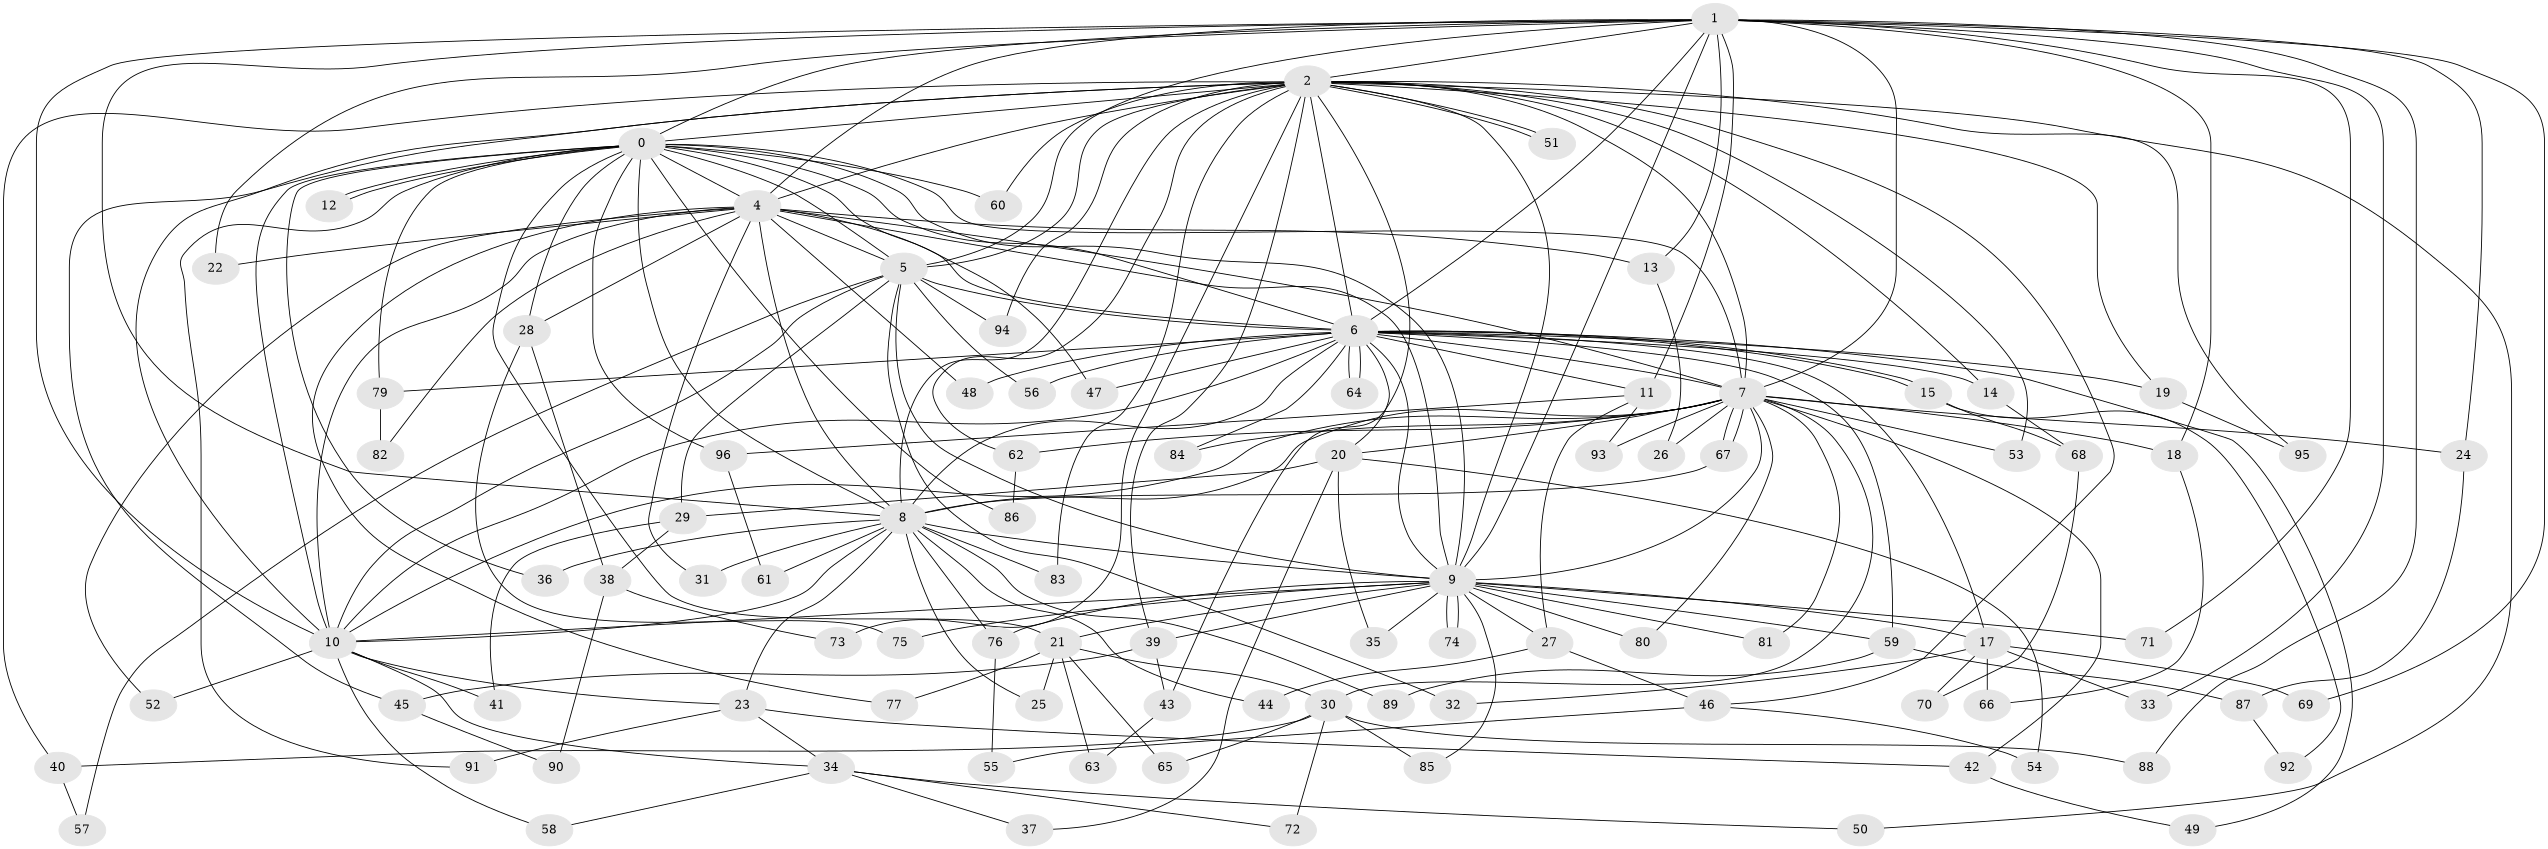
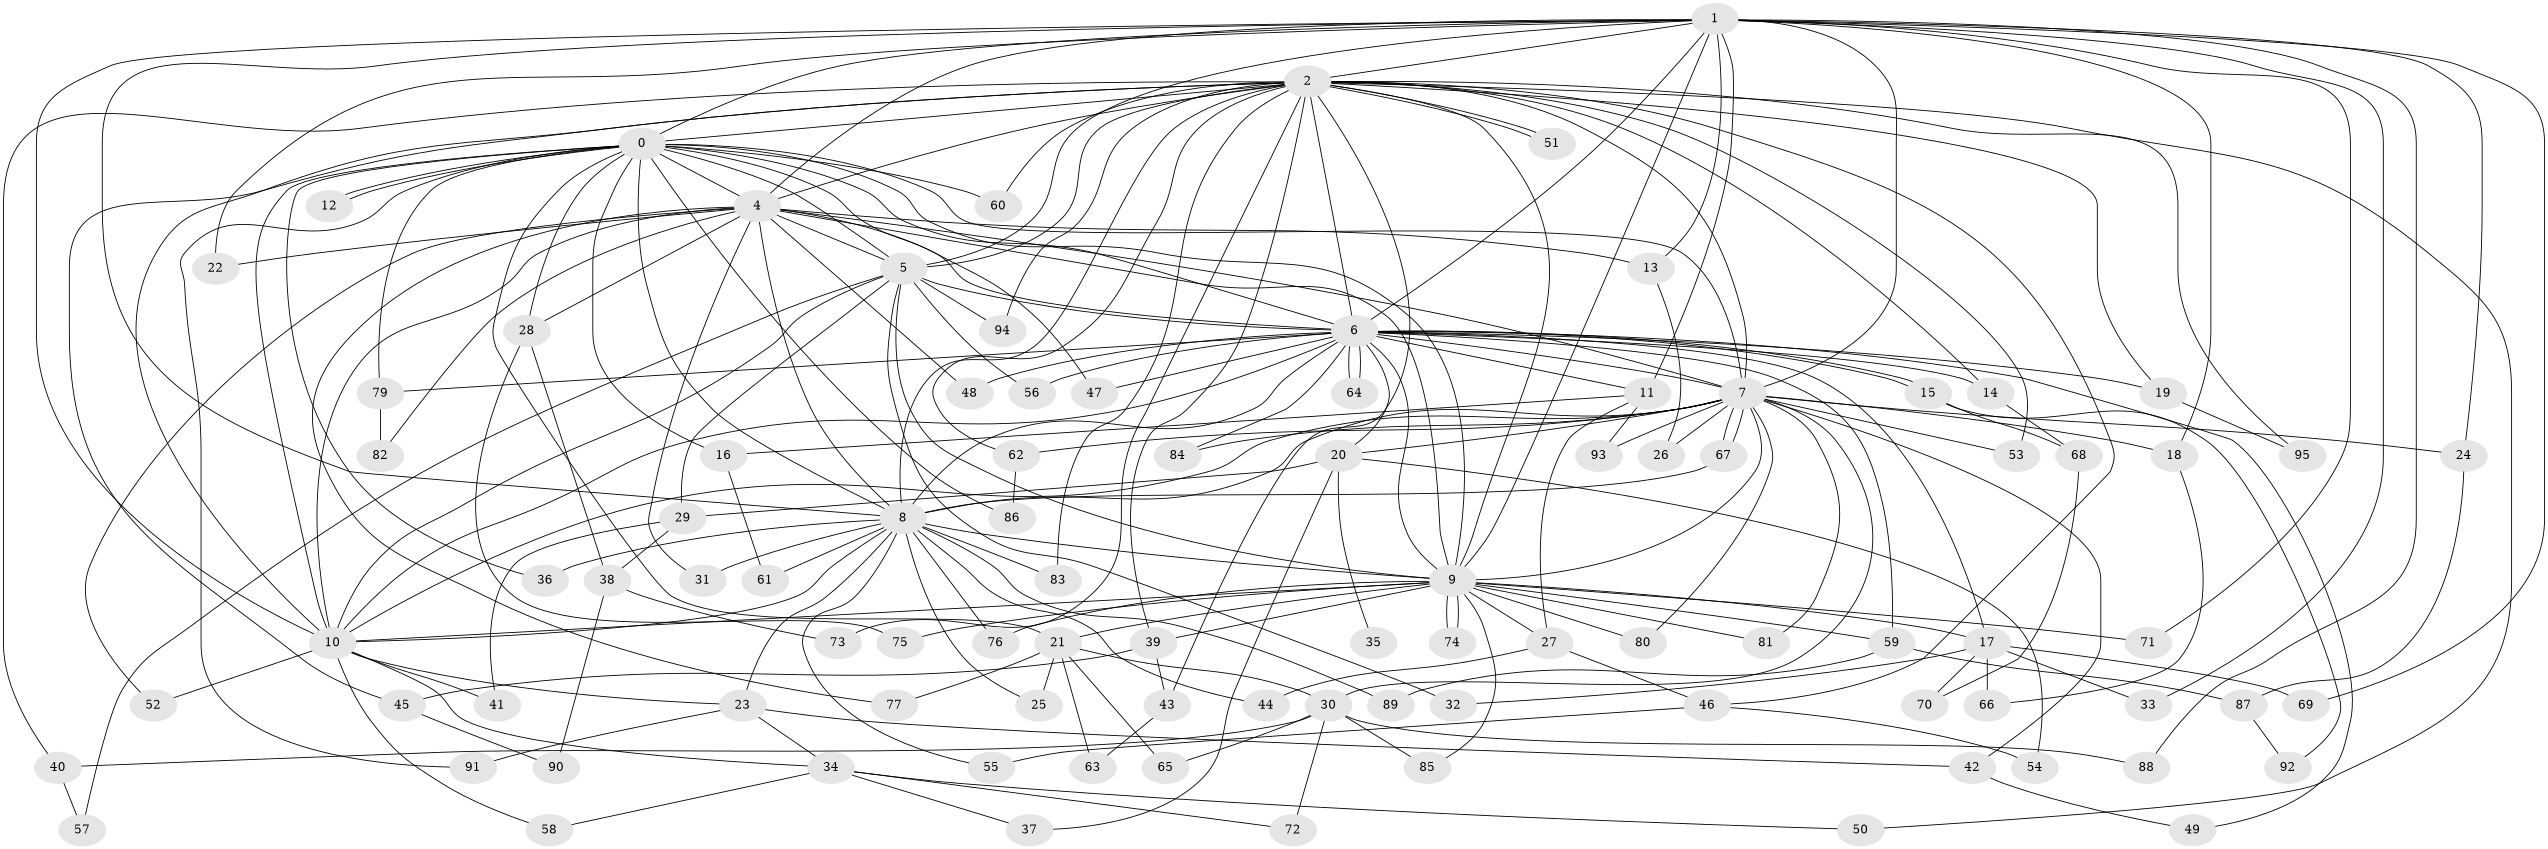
node "96": label "96" -> "16"
edge "9" -- "35": removed
edge "76" -- "55": now "8" -- "55"
